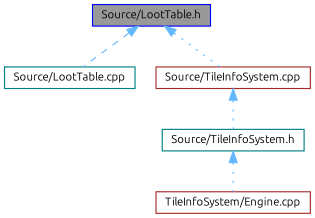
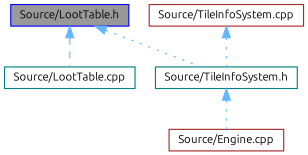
edge "Source/TileInfoSystem.cpp" -> "Source/LootTable.h": now "Source/TileInfoSystem.h" -> "Source/LootTable.h"
node "TileInfoSystem/Engine.cpp": label "TileInfoSystem/Engine.cpp" -> "Source/Engine.cpp"
